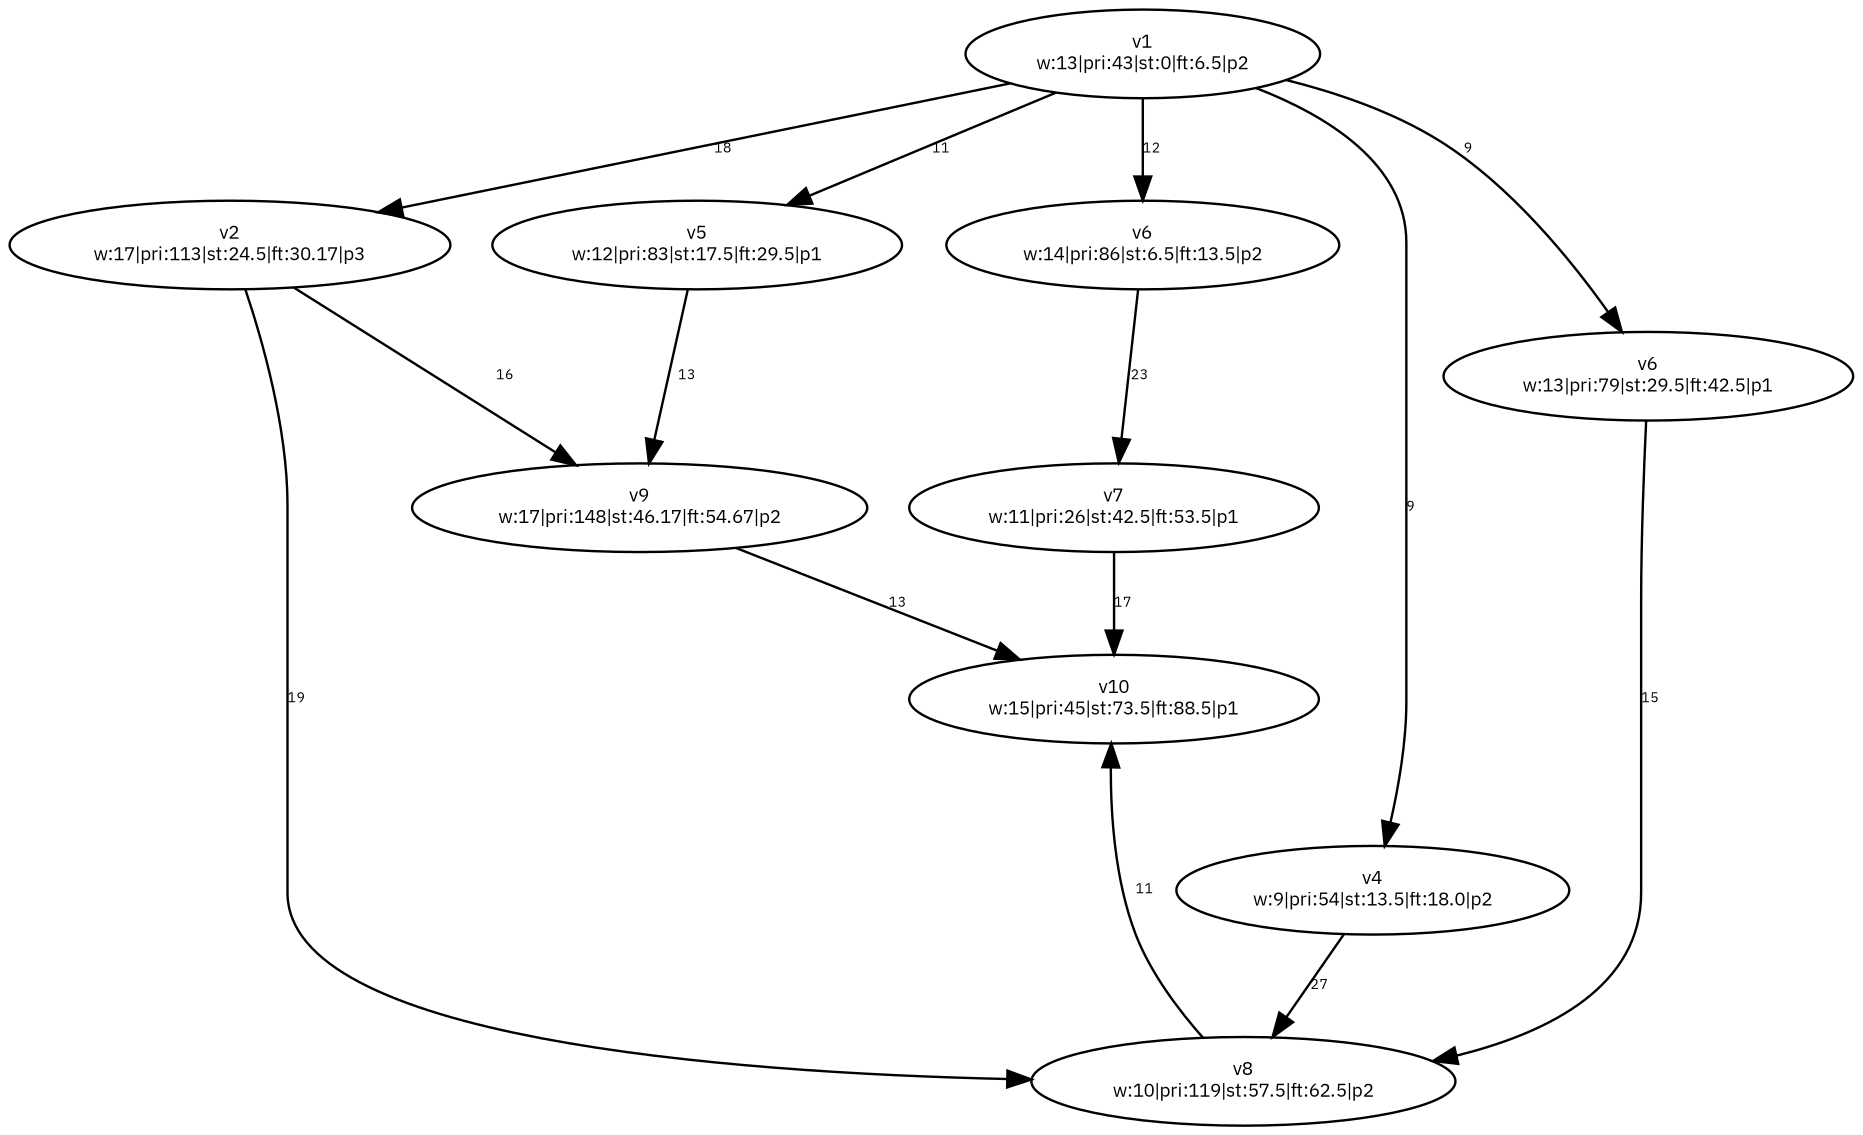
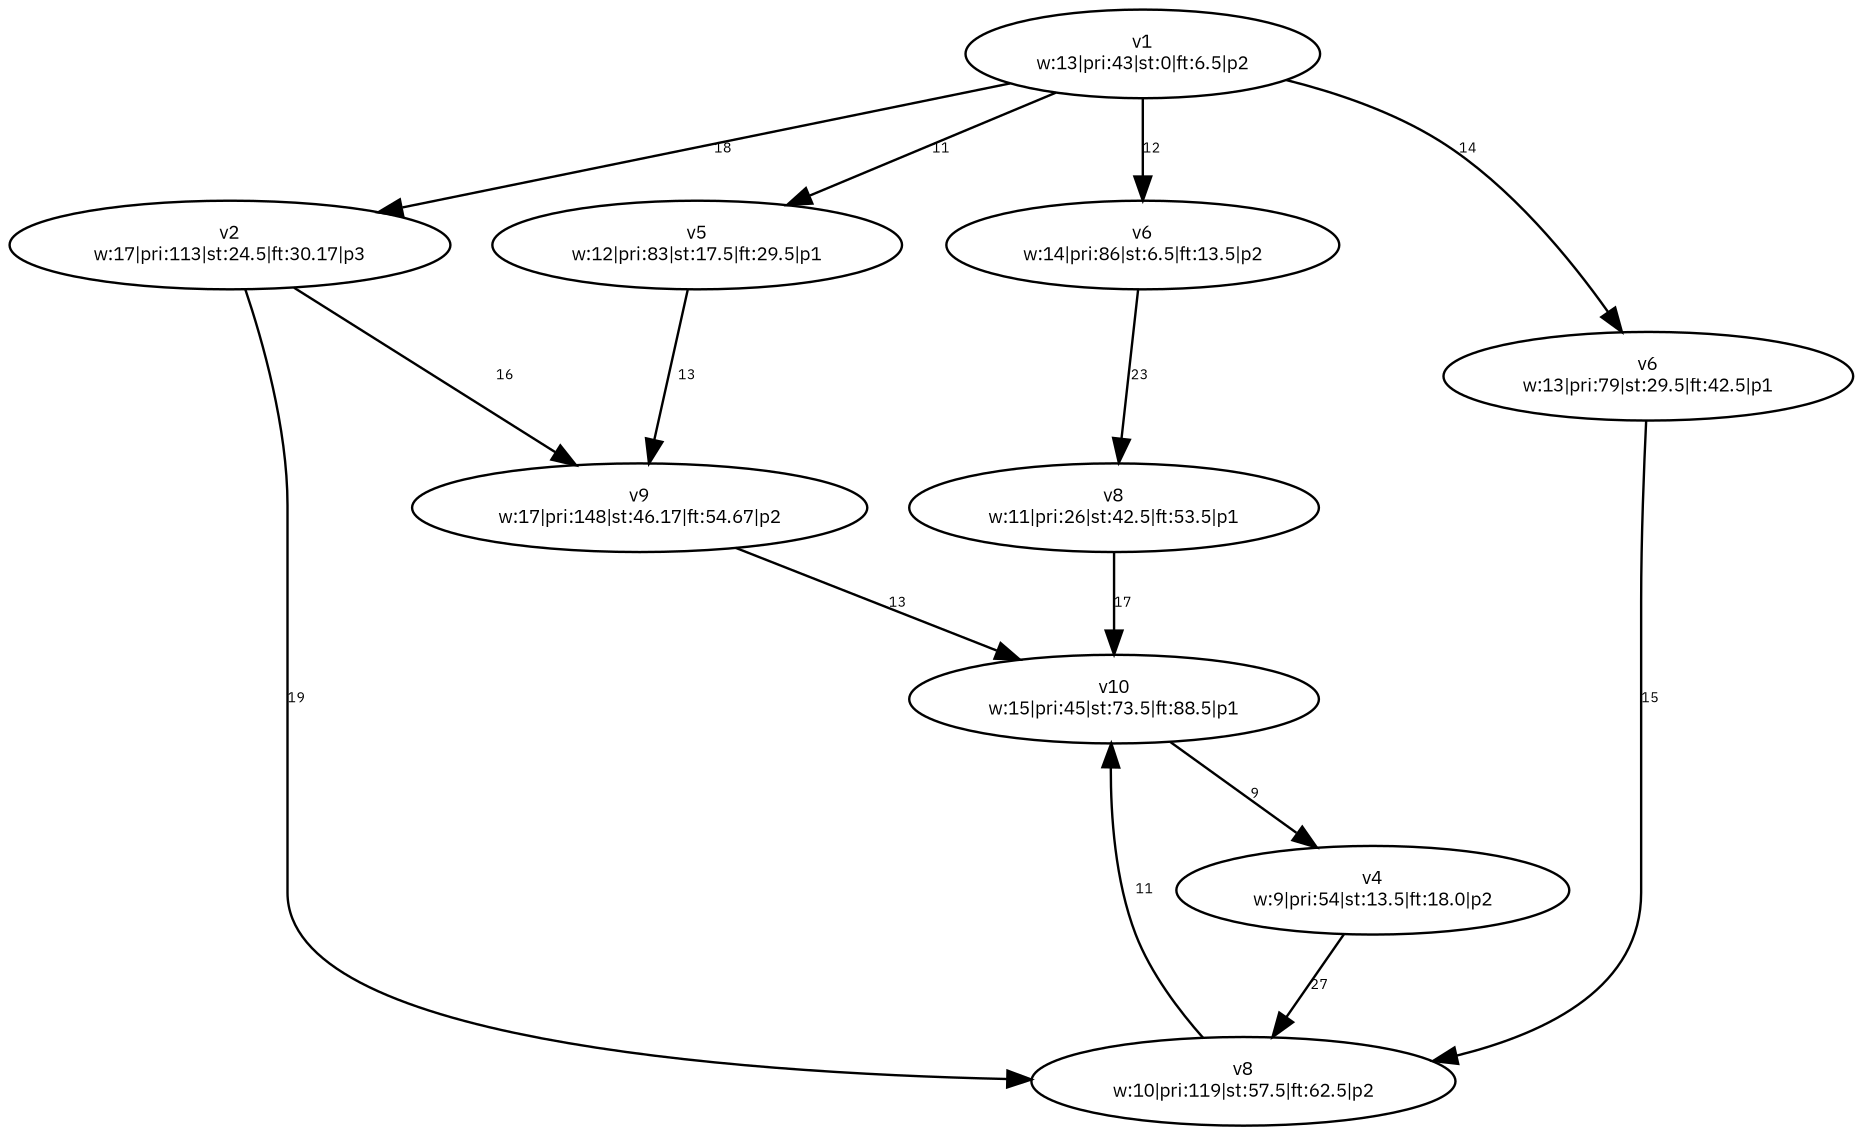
edge "v1 w:13|pri:43|st:0|ft:6.5|p2" -> "v6 w:13|pri:79|st:29.5|ft:42.5|p1": label "9" -> "14"
edge "v1 w:13|pri:43|st:0|ft:6.5|p2" -> "v4 w:9|pri:54|st:13.5|ft:18.0|p2": now "v10 w:15|pri:45|st:73.5|ft:88.5|p1" -> "v4 w:9|pri:54|st:13.5|ft:18.0|p2"
node "v7 w:11|pri:26|st:42.5|ft:53.5|p1": label "v7 w:11|pri:26|st:42.5|ft:53.5|p1" -> "v8 w:11|pri:26|st:42.5|ft:53.5|p1"
